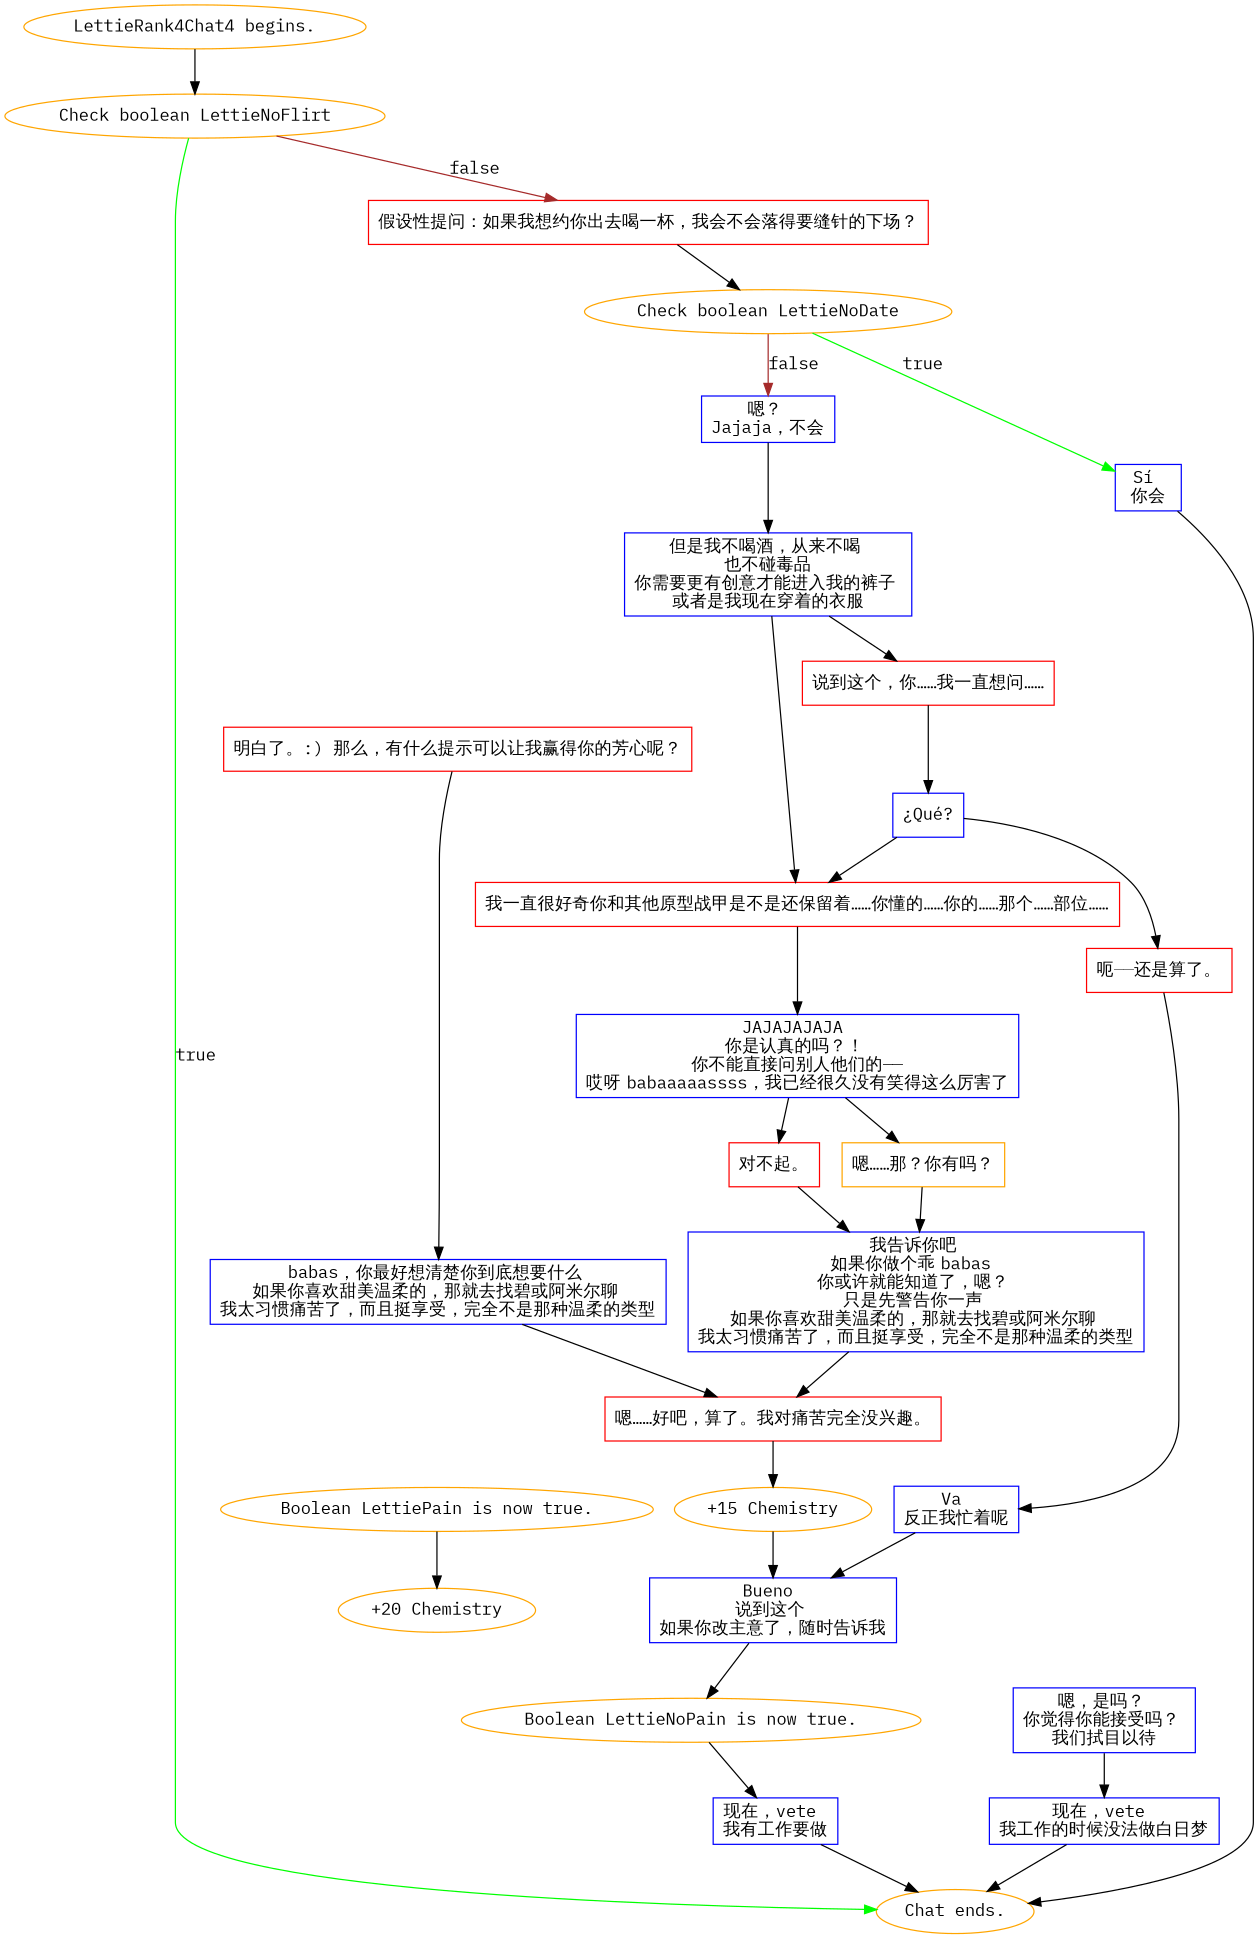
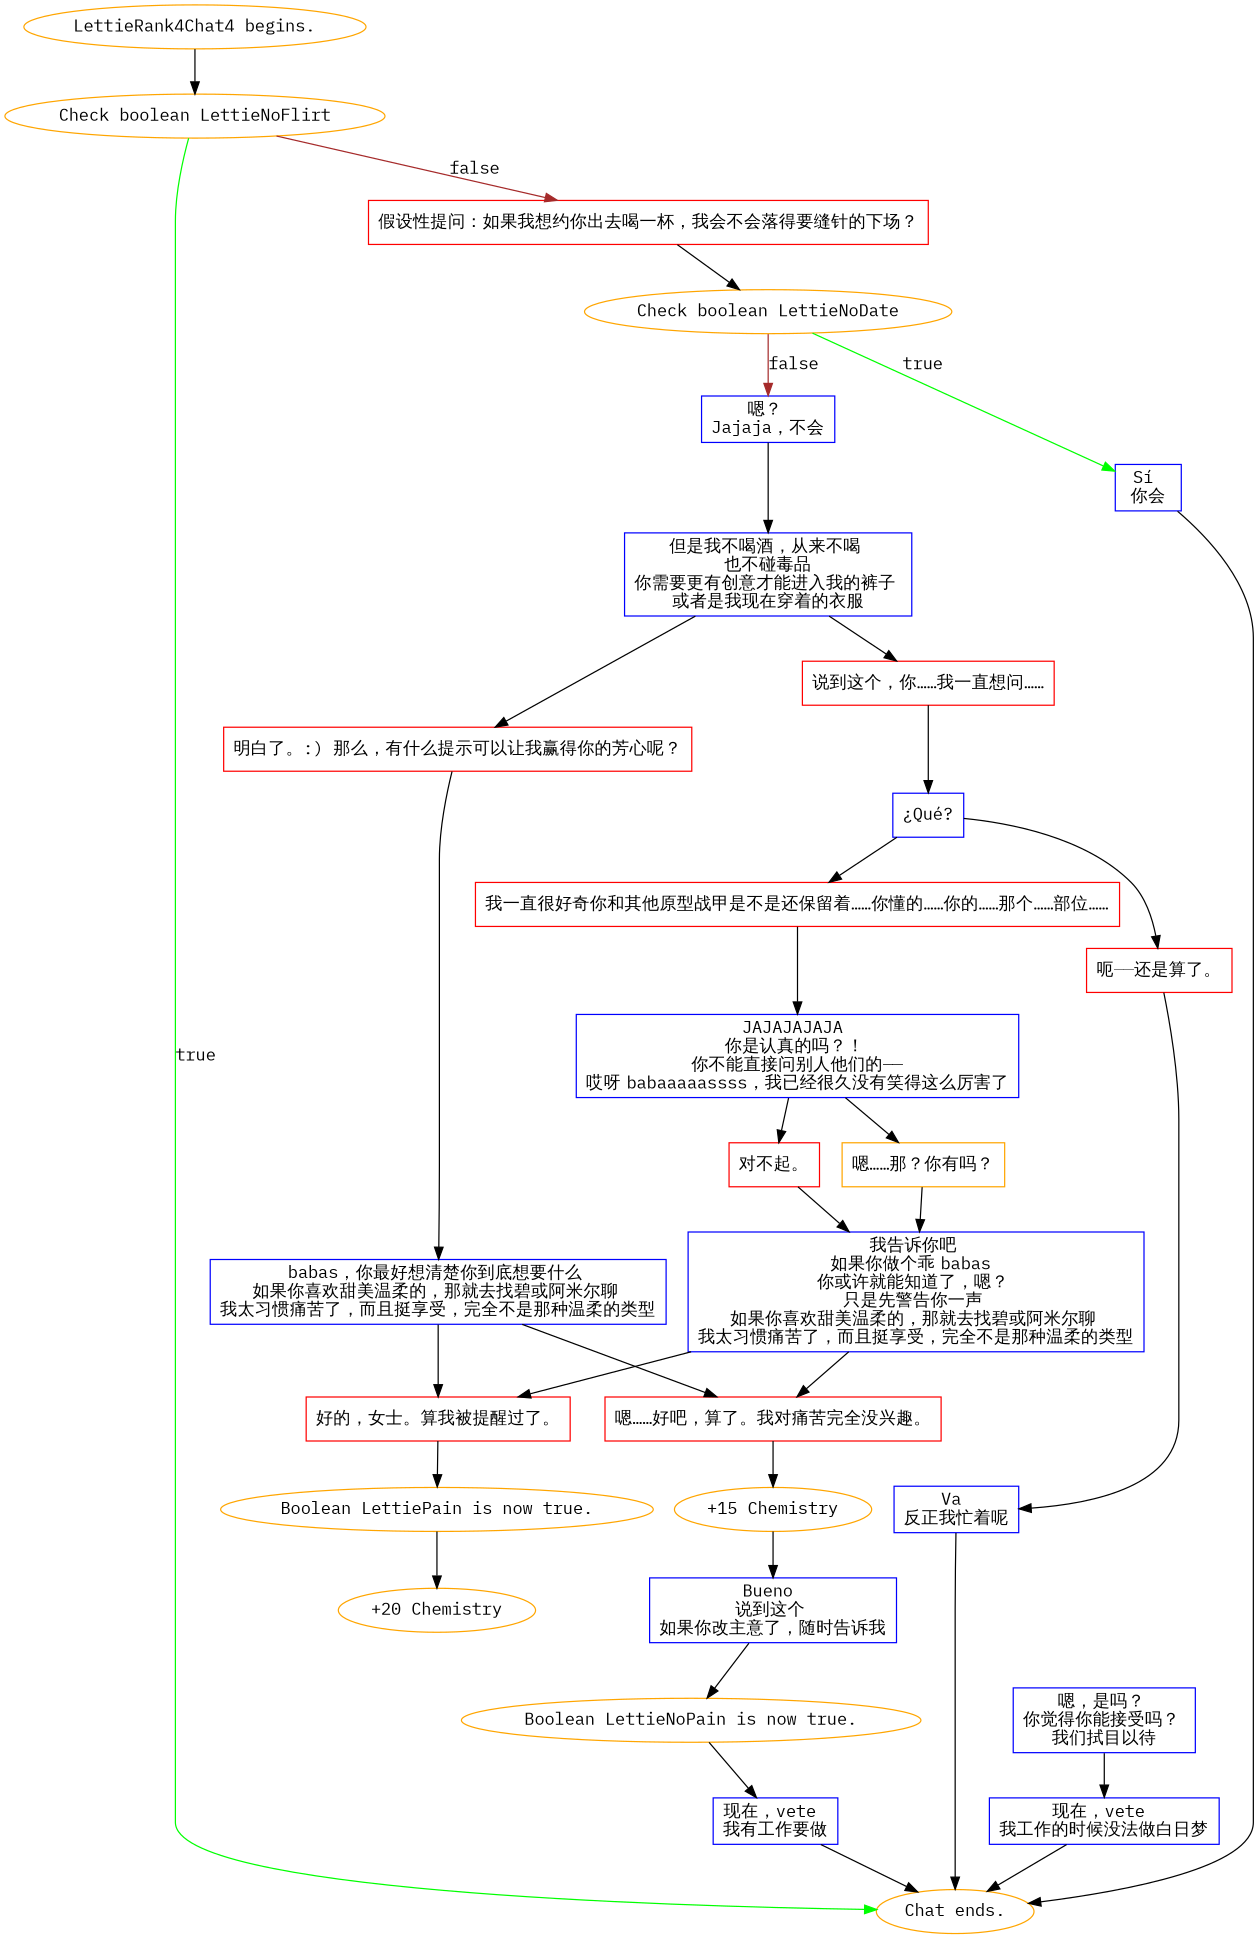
edge "但是我不喝酒，从来不喝 也不碰毒品 你需要更有创意才能进入我的裤子 或者是我现在穿着的衣服" -> "我一直很好奇你和其他原型战甲是不是还保留着……你懂的……你的……那个……部位……": now "但是我不喝酒，从来不喝 也不碰毒品 你需要更有创意才能进入我的裤子 或者是我现在穿着的衣服" -> "明白了。:) 那么，有什么提示可以让我赢得你的芳心呢？"
node "好的，女士。算我被提醒过了。": added
edge "Va 反正我忙着呢" -> "Bueno 说到这个 如果你改主意了，随时告诉我": now "Va 反正我忙着呢" -> "Chat ends."
